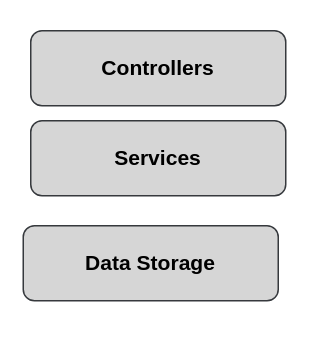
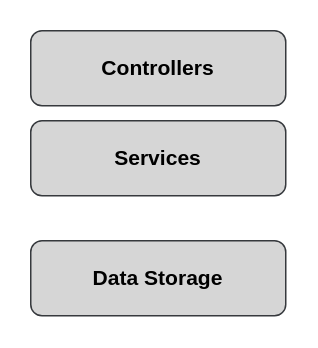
node "Data Storage": moved (151, 263) -> (158, 278)
